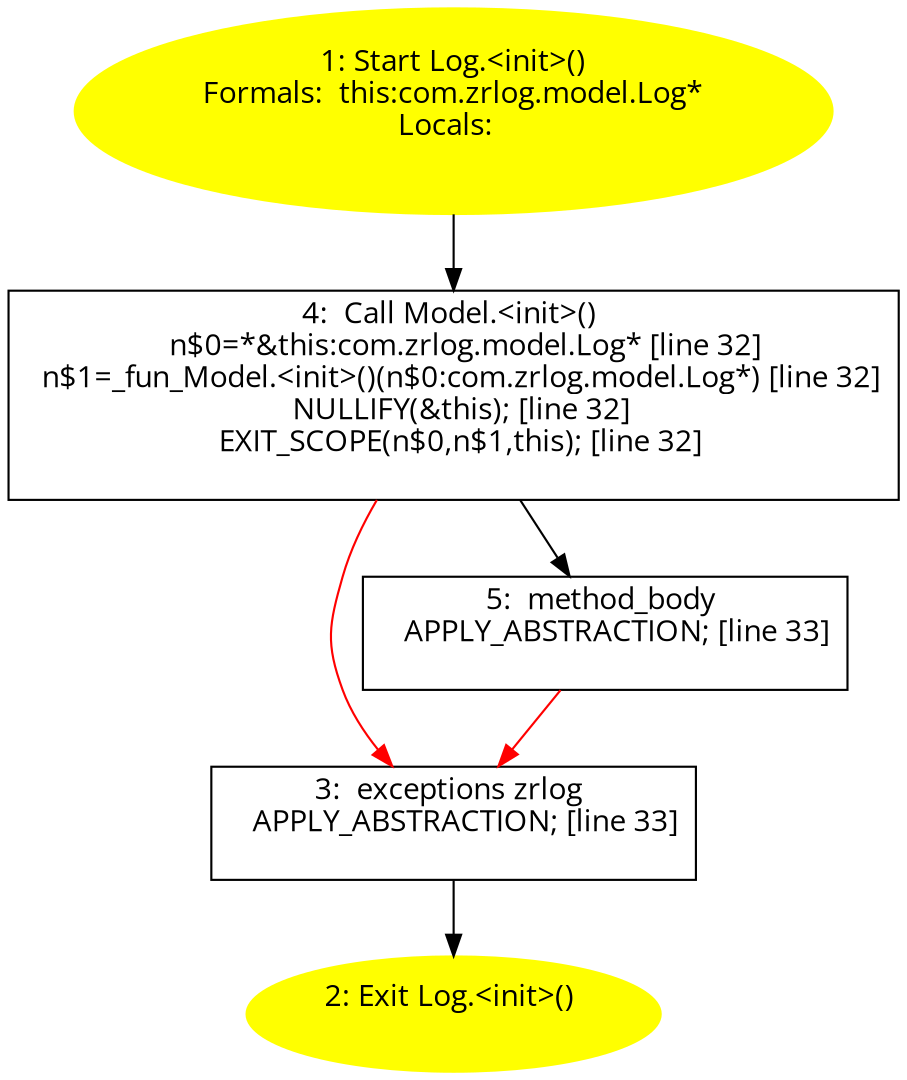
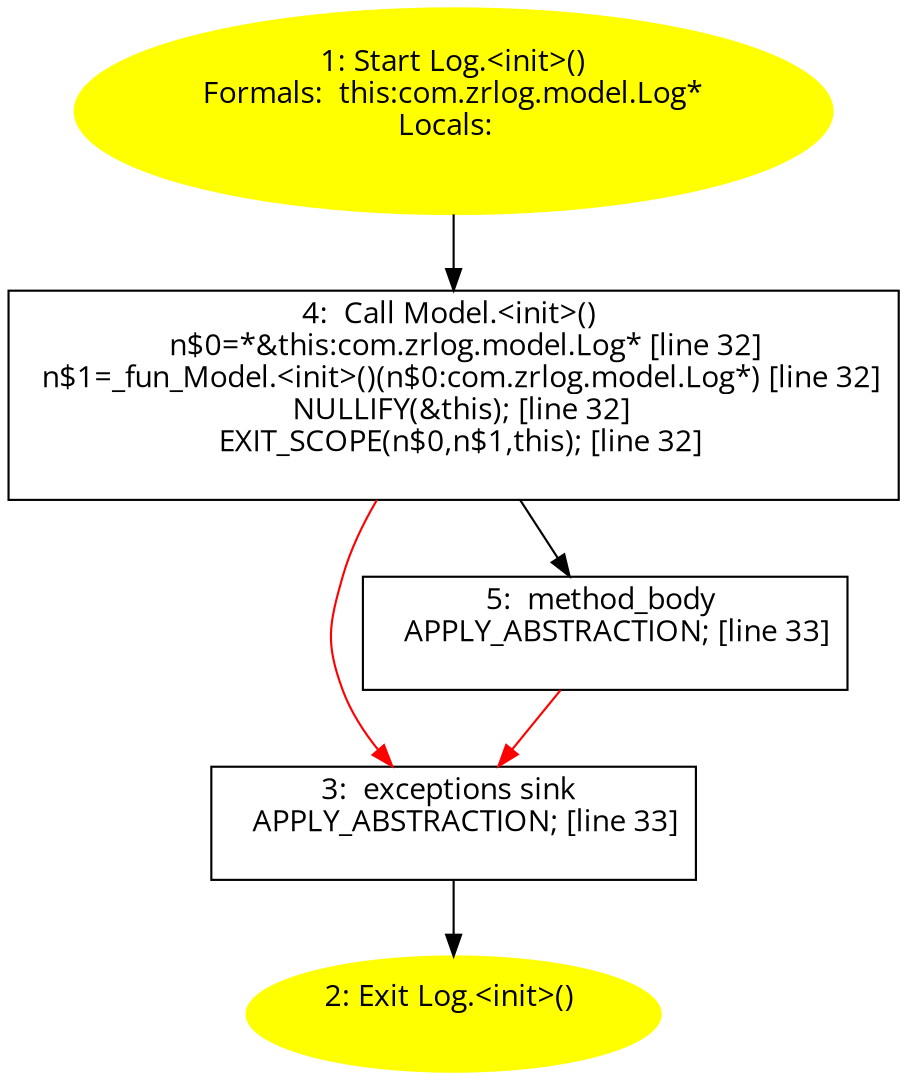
node "3:  exceptions zrlog APPLY_ABSTRACTION; [line 33]": label "3:  exceptions zrlog APPLY_ABSTRACTION; [line 33]" -> "3:  exceptions sink APPLY_ABSTRACTION; [line 33]"
